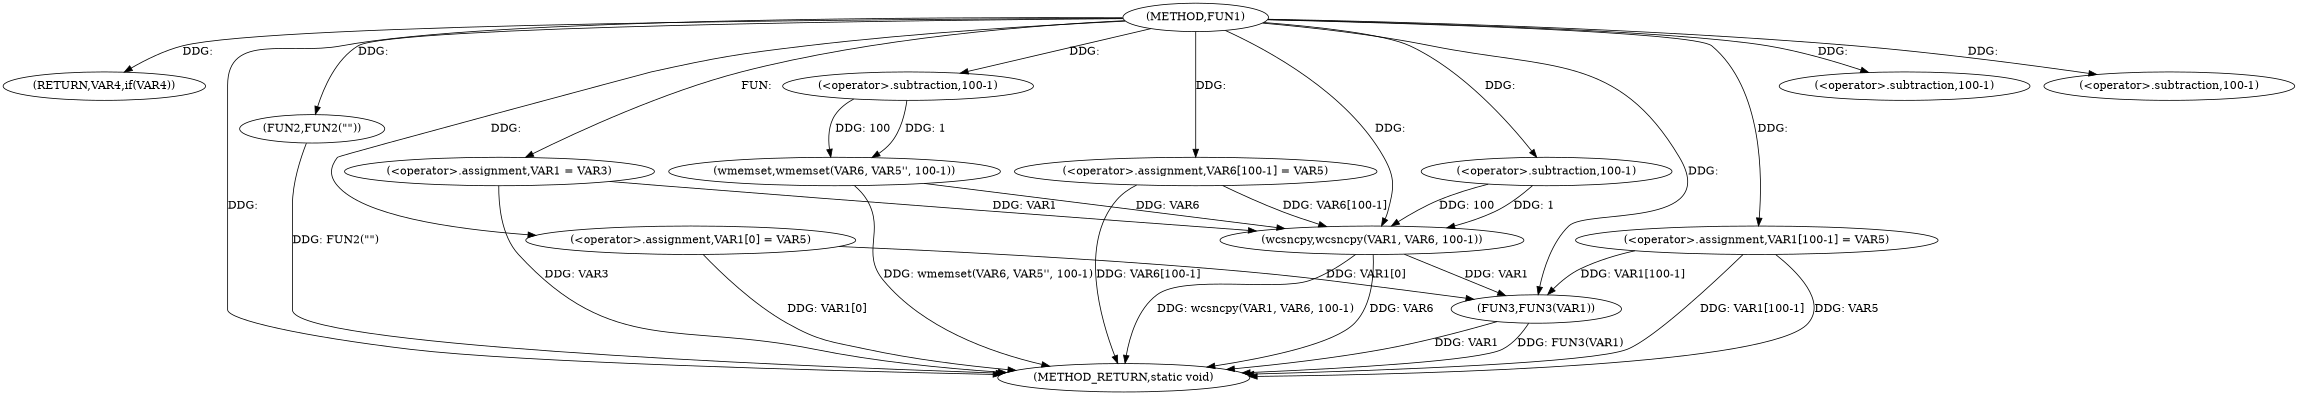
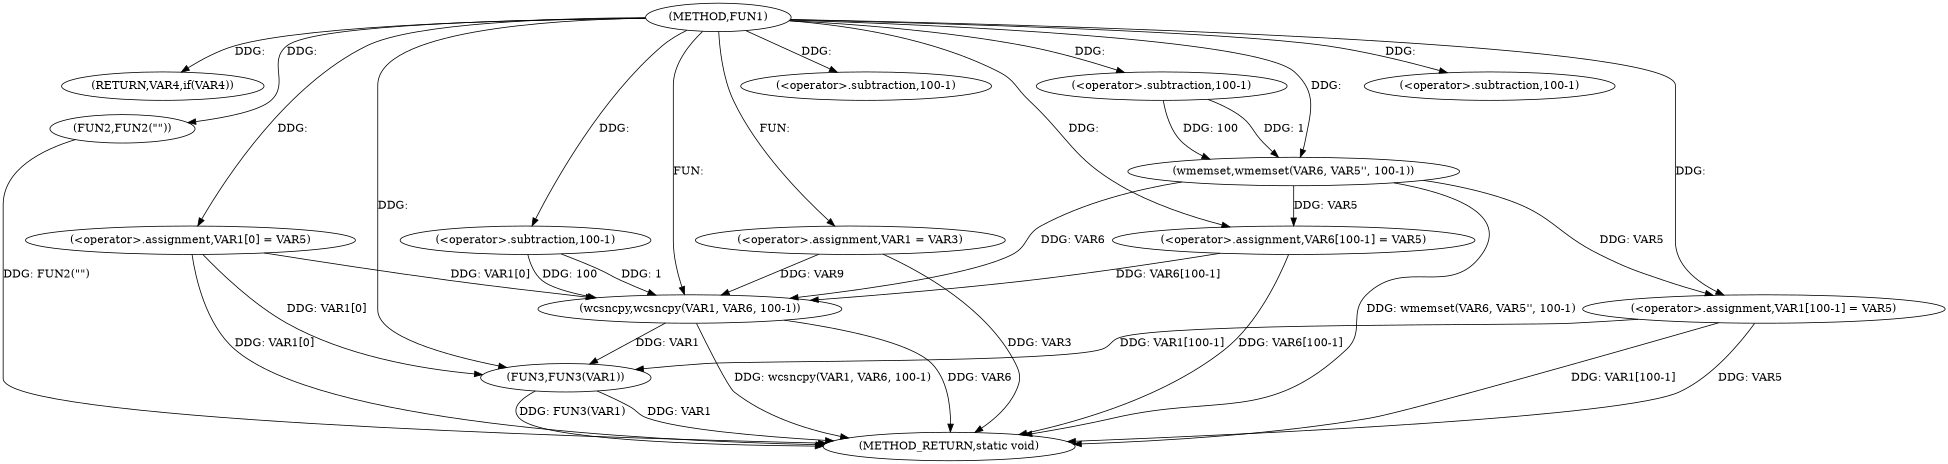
edge "(METHOD,FUN1)" -> "(METHOD_RETURN,static void)": now "(METHOD,FUN1)" -> "(wmemset,wmemset(VAR6, VAR5'', 100-1))"
edge "(METHOD,FUN1)" -> "(wcsncpy,wcsncpy(VAR1, VAR6, 100-1))": label "DDG: " -> "FUN: "
edge "(wmemset,wmemset(VAR6, VAR5'', 100-1))" -> "(<operator>.assignment,VAR6[100-1] = VAR5)": added, label "DDG: VAR5"
edge "(<operator>.assignment,VAR1 = VAR3)" -> "(wcsncpy,wcsncpy(VAR1, VAR6, 100-1))": label "DDG: VAR1" -> "DDG: VAR9"
edge "(wmemset,wmemset(VAR6, VAR5'', 100-1))" -> "(<operator>.assignment,VAR1[100-1] = VAR5)": added, label "DDG: VAR5"
edge "(<operator>.assignment,VAR1[0] = VAR5)" -> "(wcsncpy,wcsncpy(VAR1, VAR6, 100-1))": added, label "DDG: VAR1[0]"
